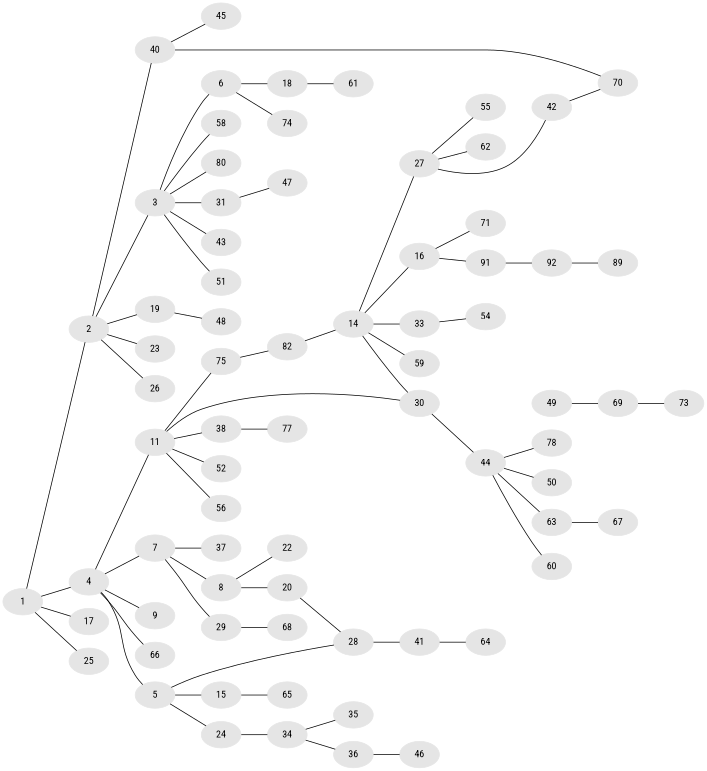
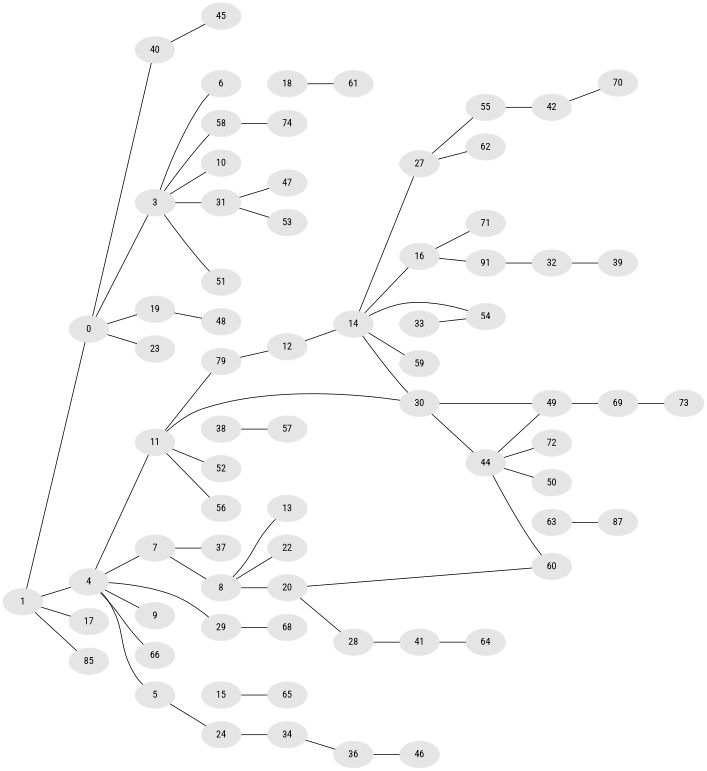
edge "40" -- "70": removed
edge "6" -- "18": removed
edge "6" -- "74": now "58" -- "74"
node "80": label "80" -> "10"
edge "42" -- "27": now "42" -- "55"
node "53": added
node "43": removed
node "92": label "92" -> "32"
node "89": label "89" -> "39"
edge "14" -- "33": now "14" -- "54"
node "2": label "2" -> "0"
node "82": label "82" -> "12"
node "75": label "75" -> "79"
node "26": removed
edge "30" -- "49": added
node "77": label "77" -> "57"
edge "38" -- "11": removed
node "78": label "78" -> "72"
edge "44" -- "63": now "44" -- "49"
node "13": added
node "67": label "67" -> "87"
edge "60" -- "20": added
edge "7" -- "29": now "4" -- "29"
node "25": label "25" -> "85"
edge "28" -- "5": removed
edge "5" -- "15": removed
node "35": removed
